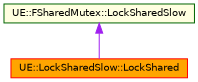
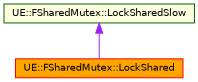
node "UE::LockSharedSlow::LockShared": label "UE::LockSharedSlow::LockShared" -> "UE::FSharedMutex::LockShared"
